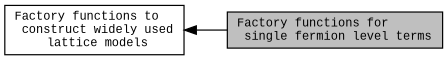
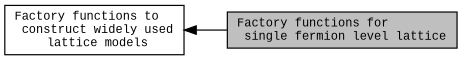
node "Factory functions for single fermion level terms": label "Factory functions for single fermion level terms" -> "Factory functions for single fermion level lattice"
